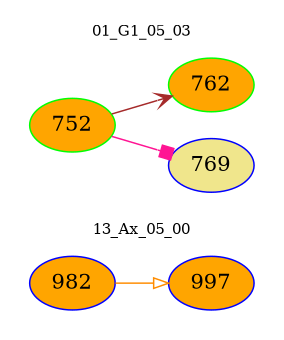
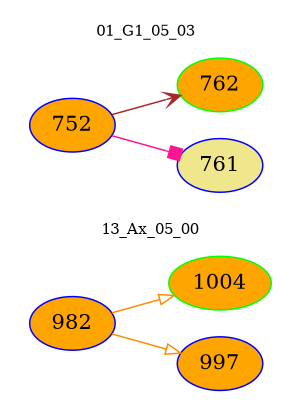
node "752": color green -> blue
node "769": label "769" -> "761"
node "1004": added
